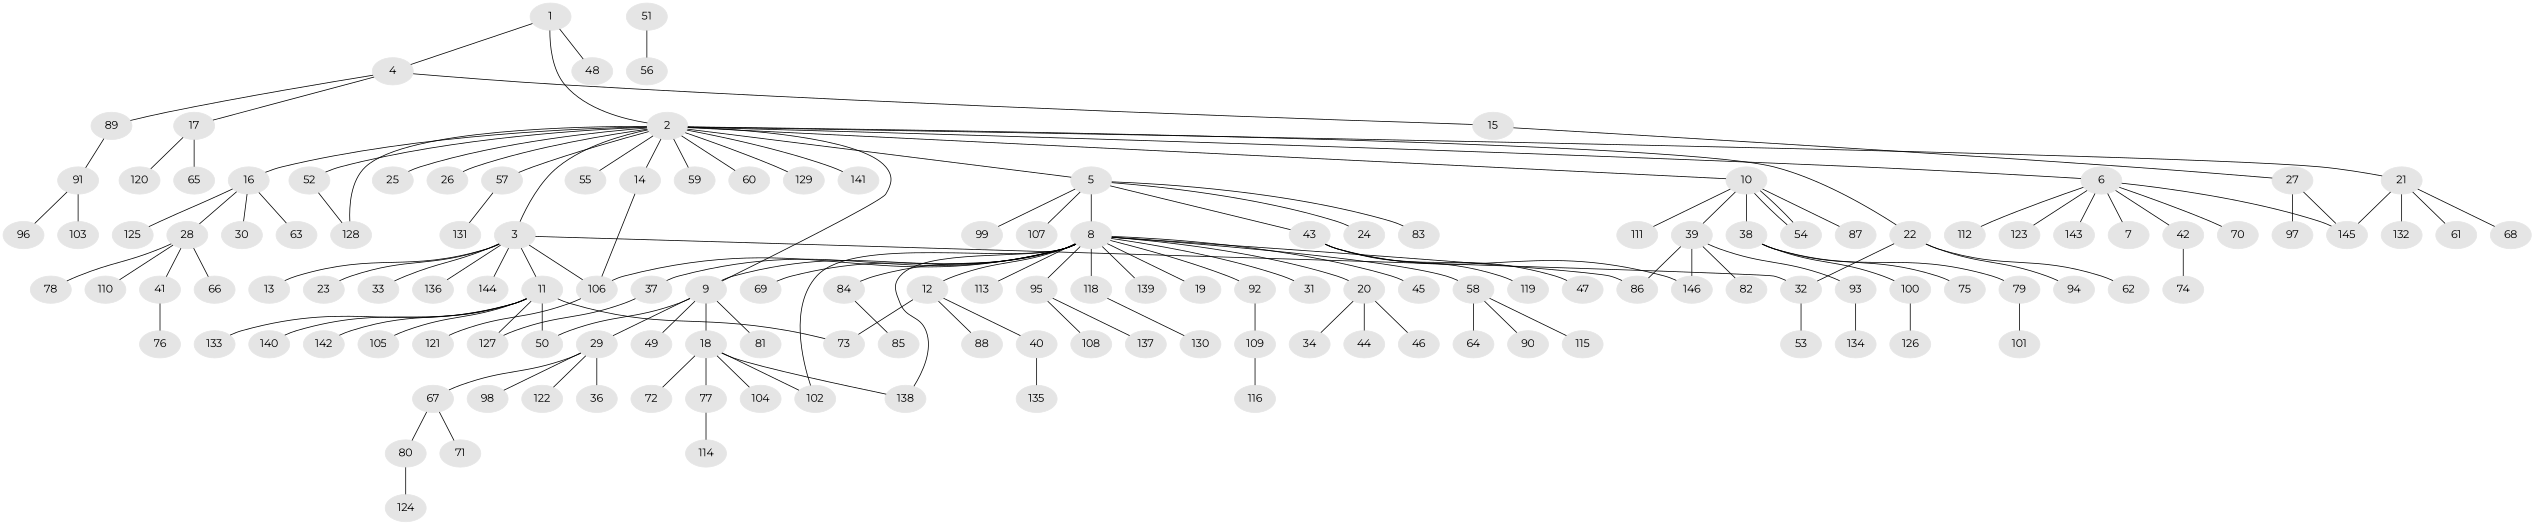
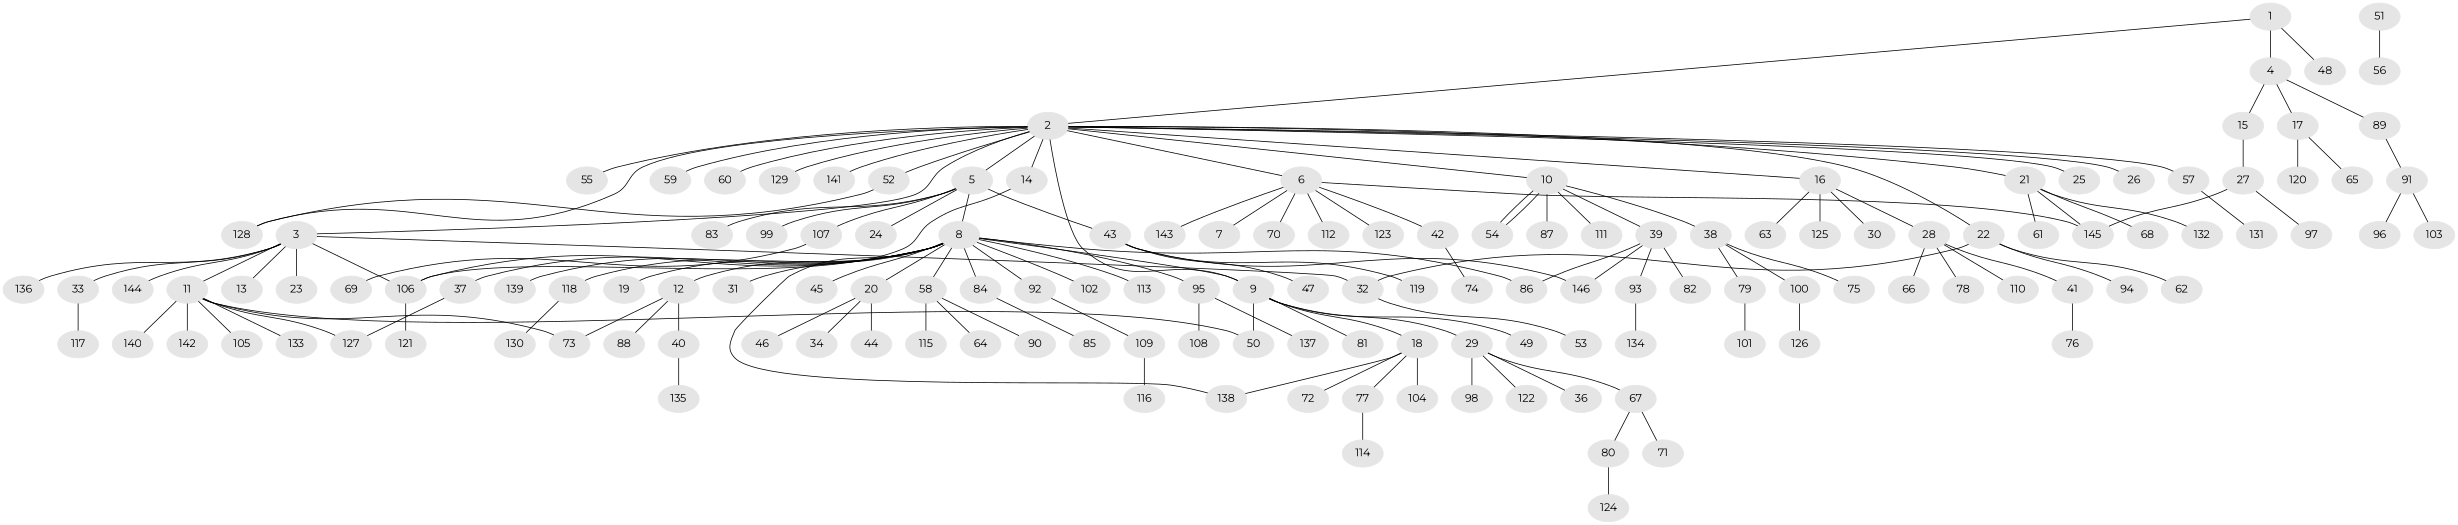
edge "8" -- "69": now "107" -- "69"
node "117": added
edge "18" -- "102": removed
